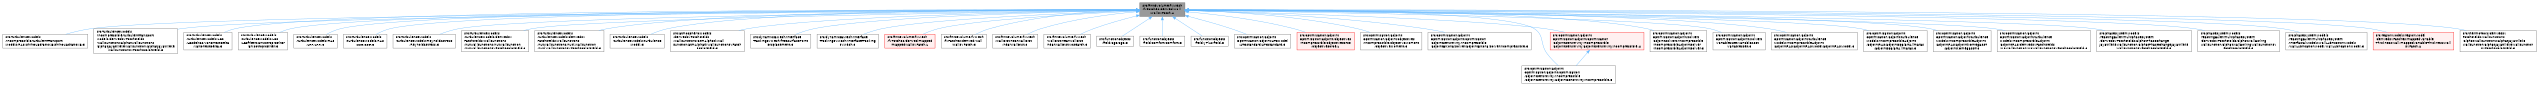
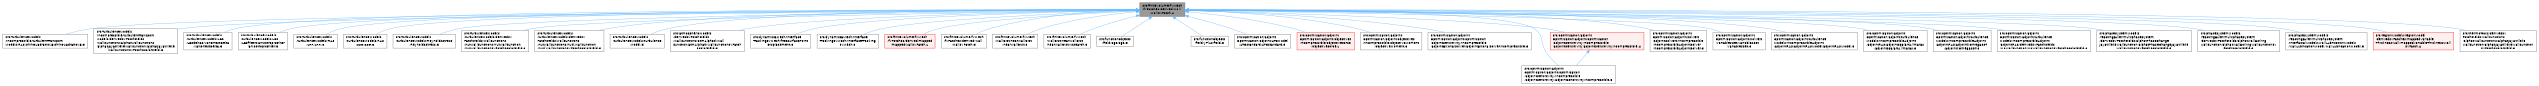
node "src/functionObjects /field/comfort/comfort.C": removed
